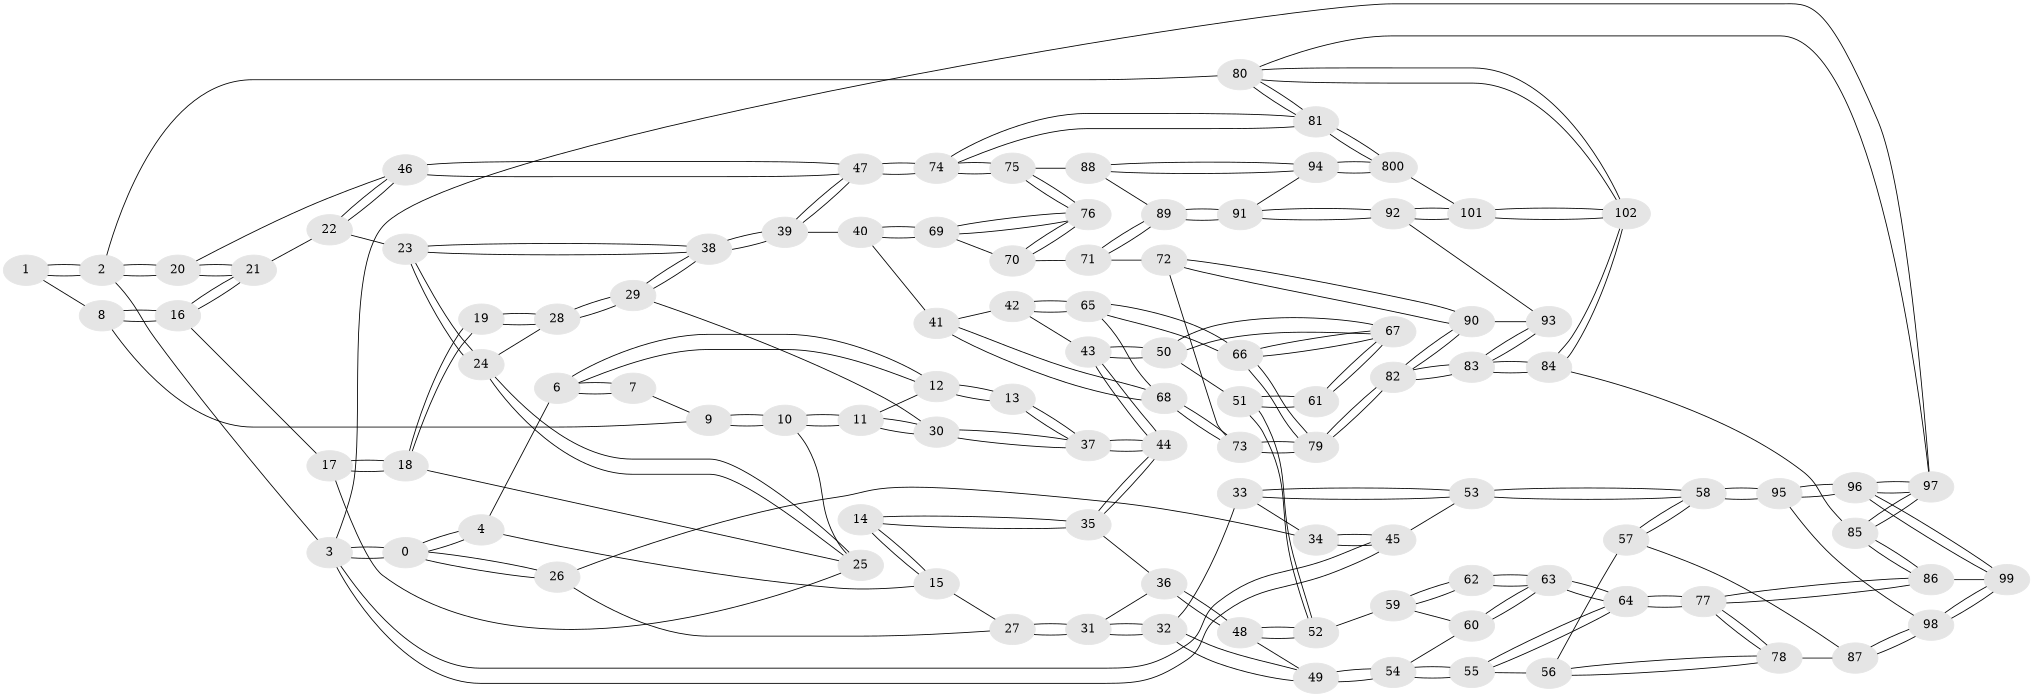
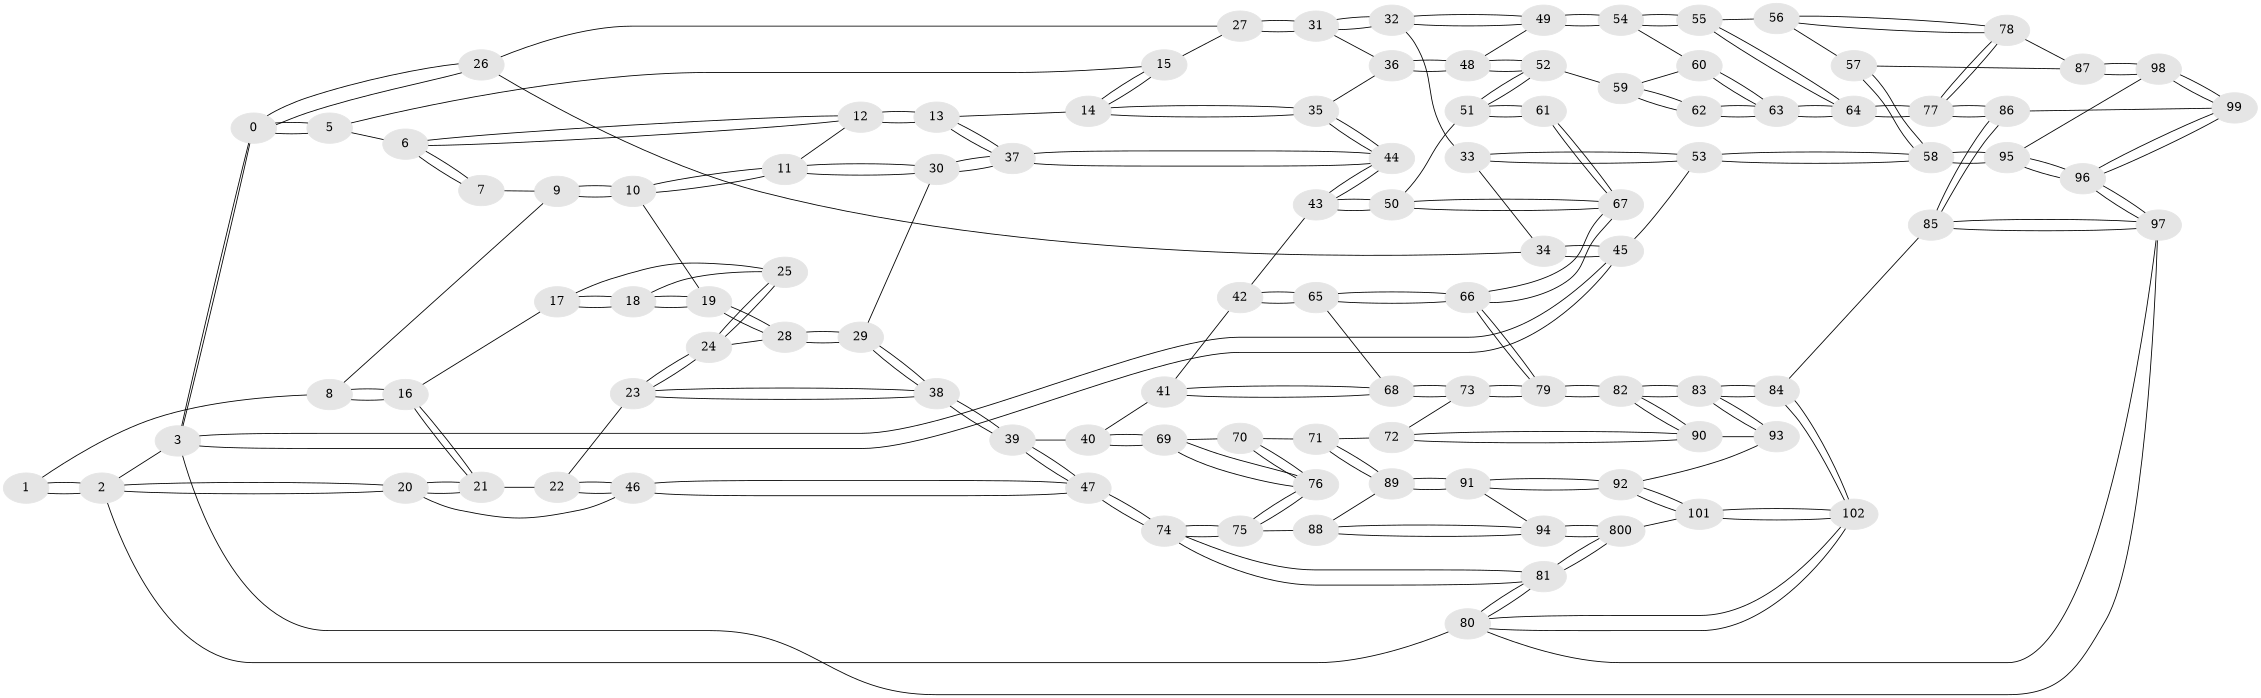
edge "14" -- "13": added
edge "10" -- "25": now "10" -- "19"
node "4": label "4" -> "5"
